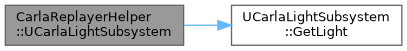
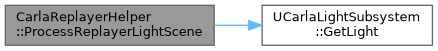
node "CarlaReplayerHelper ::UCarlaLightSubsystem": label "CarlaReplayerHelper ::UCarlaLightSubsystem" -> "CarlaReplayerHelper ::ProcessReplayerLightScene"
